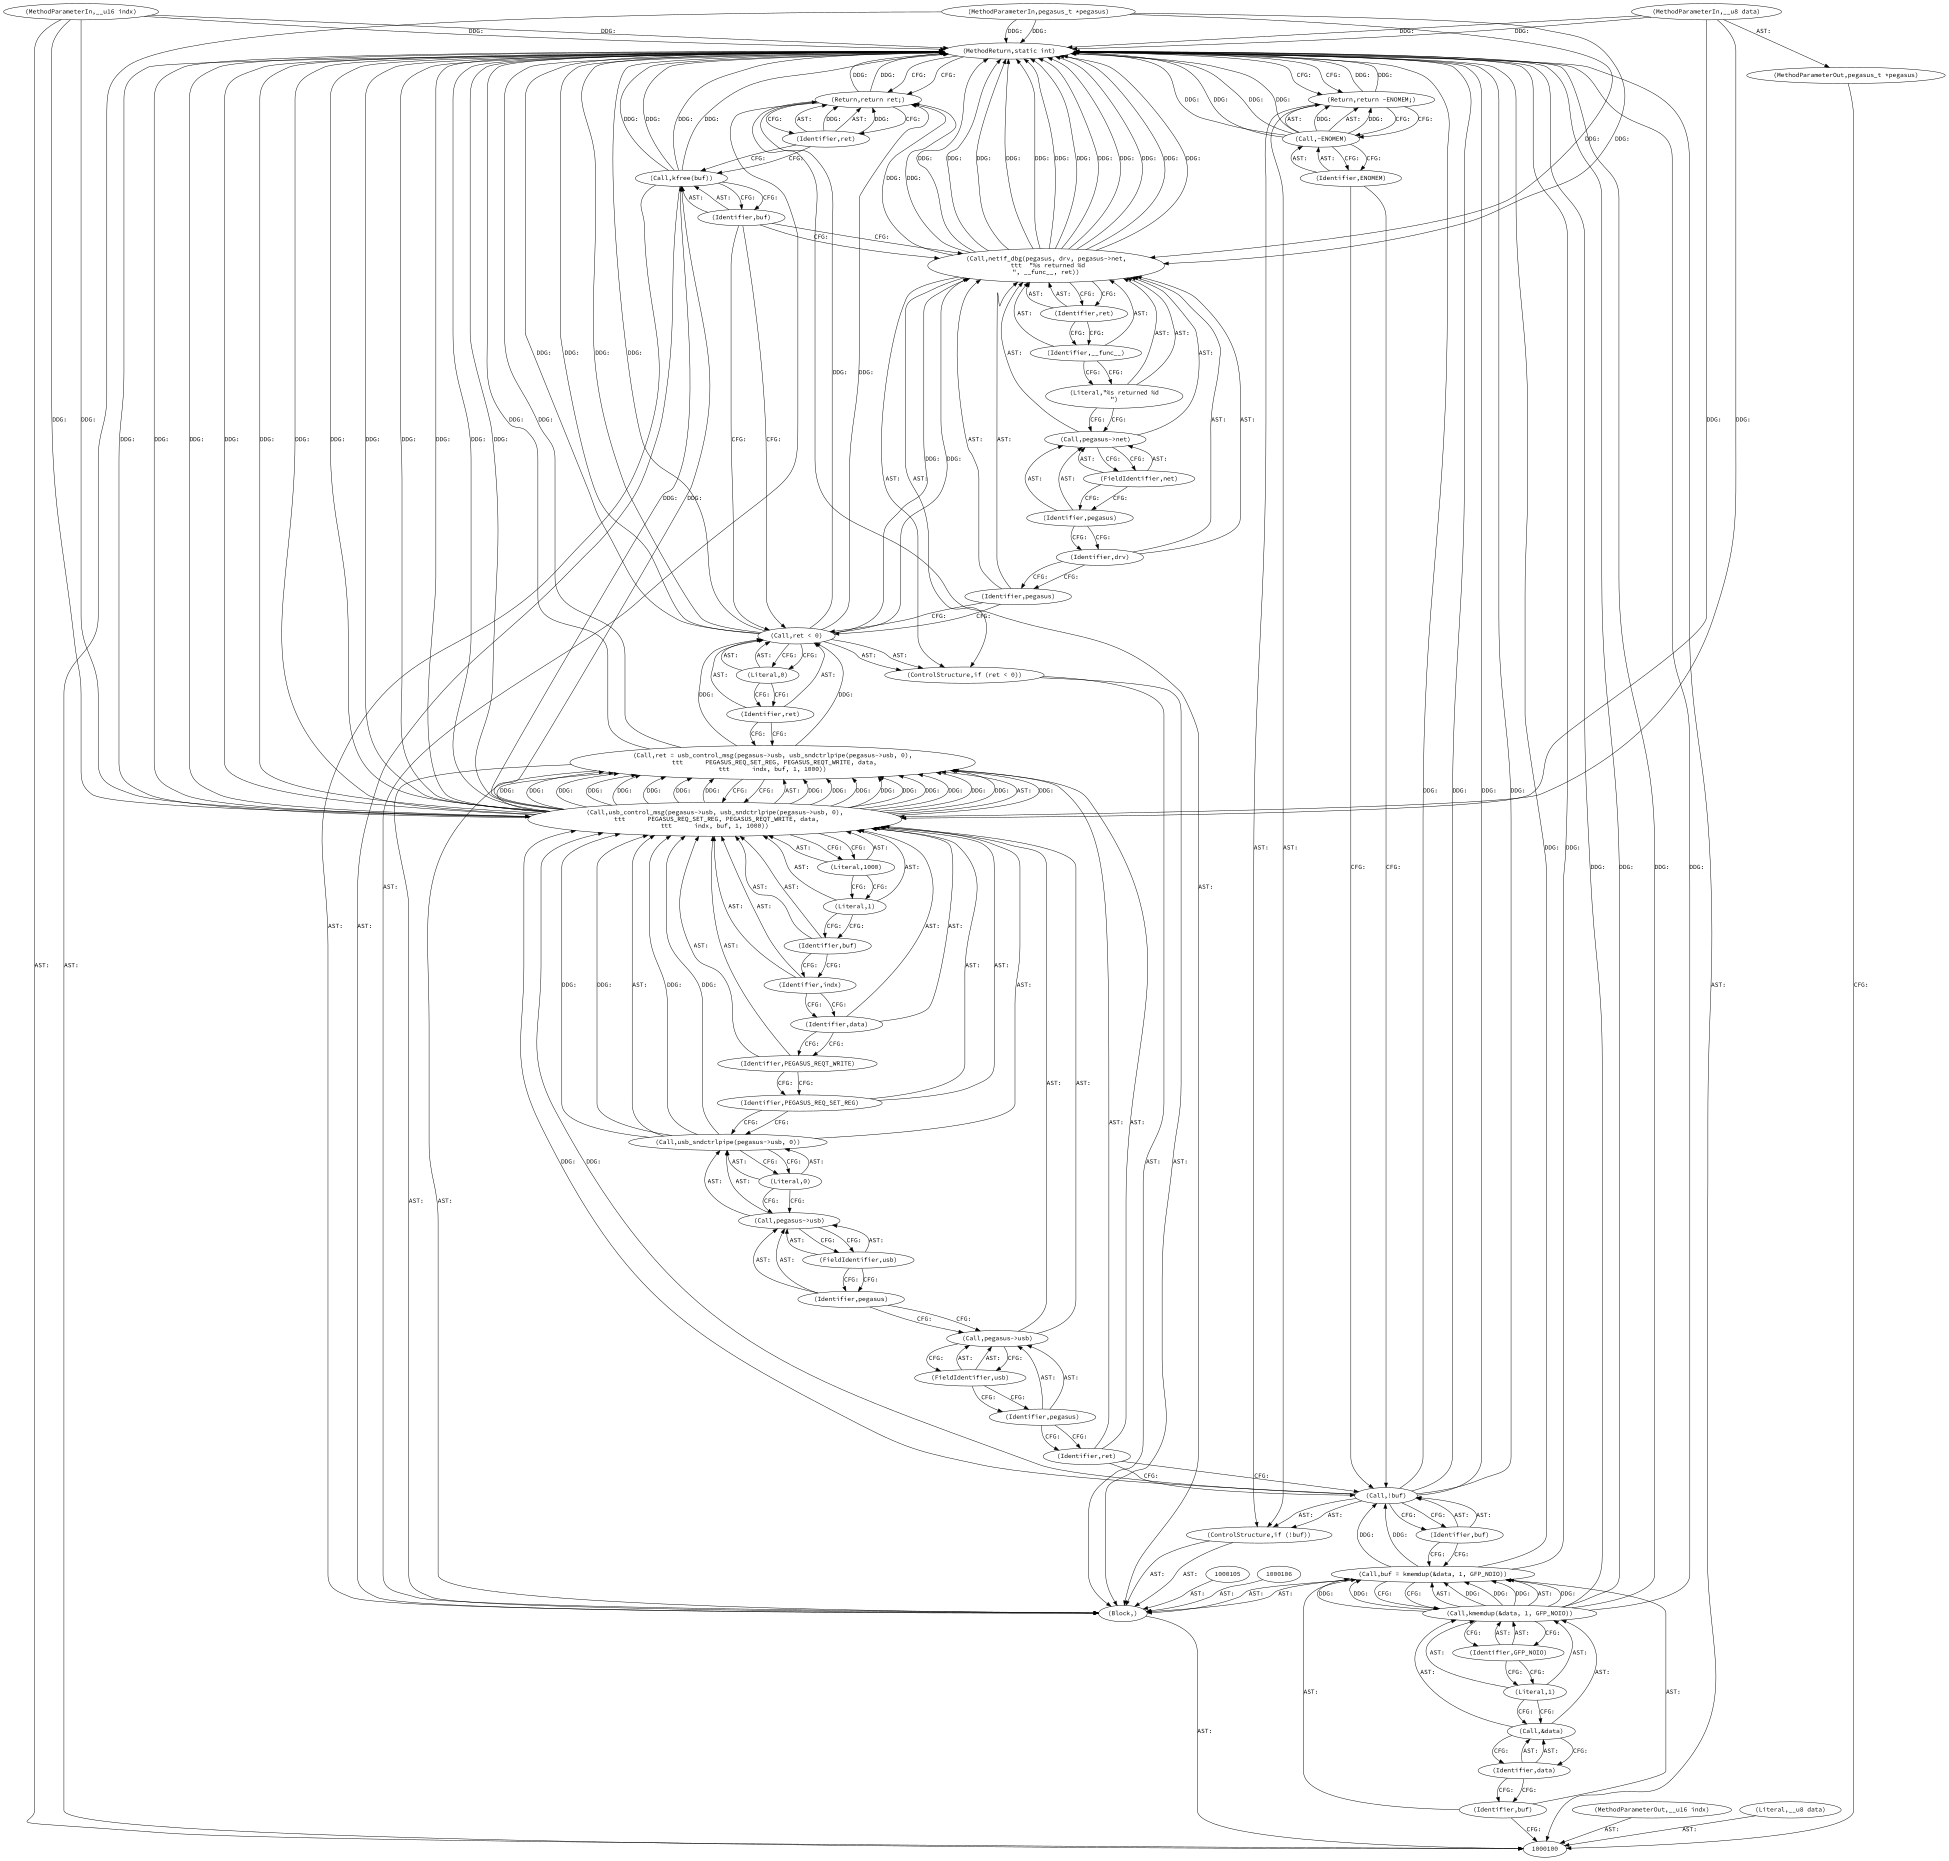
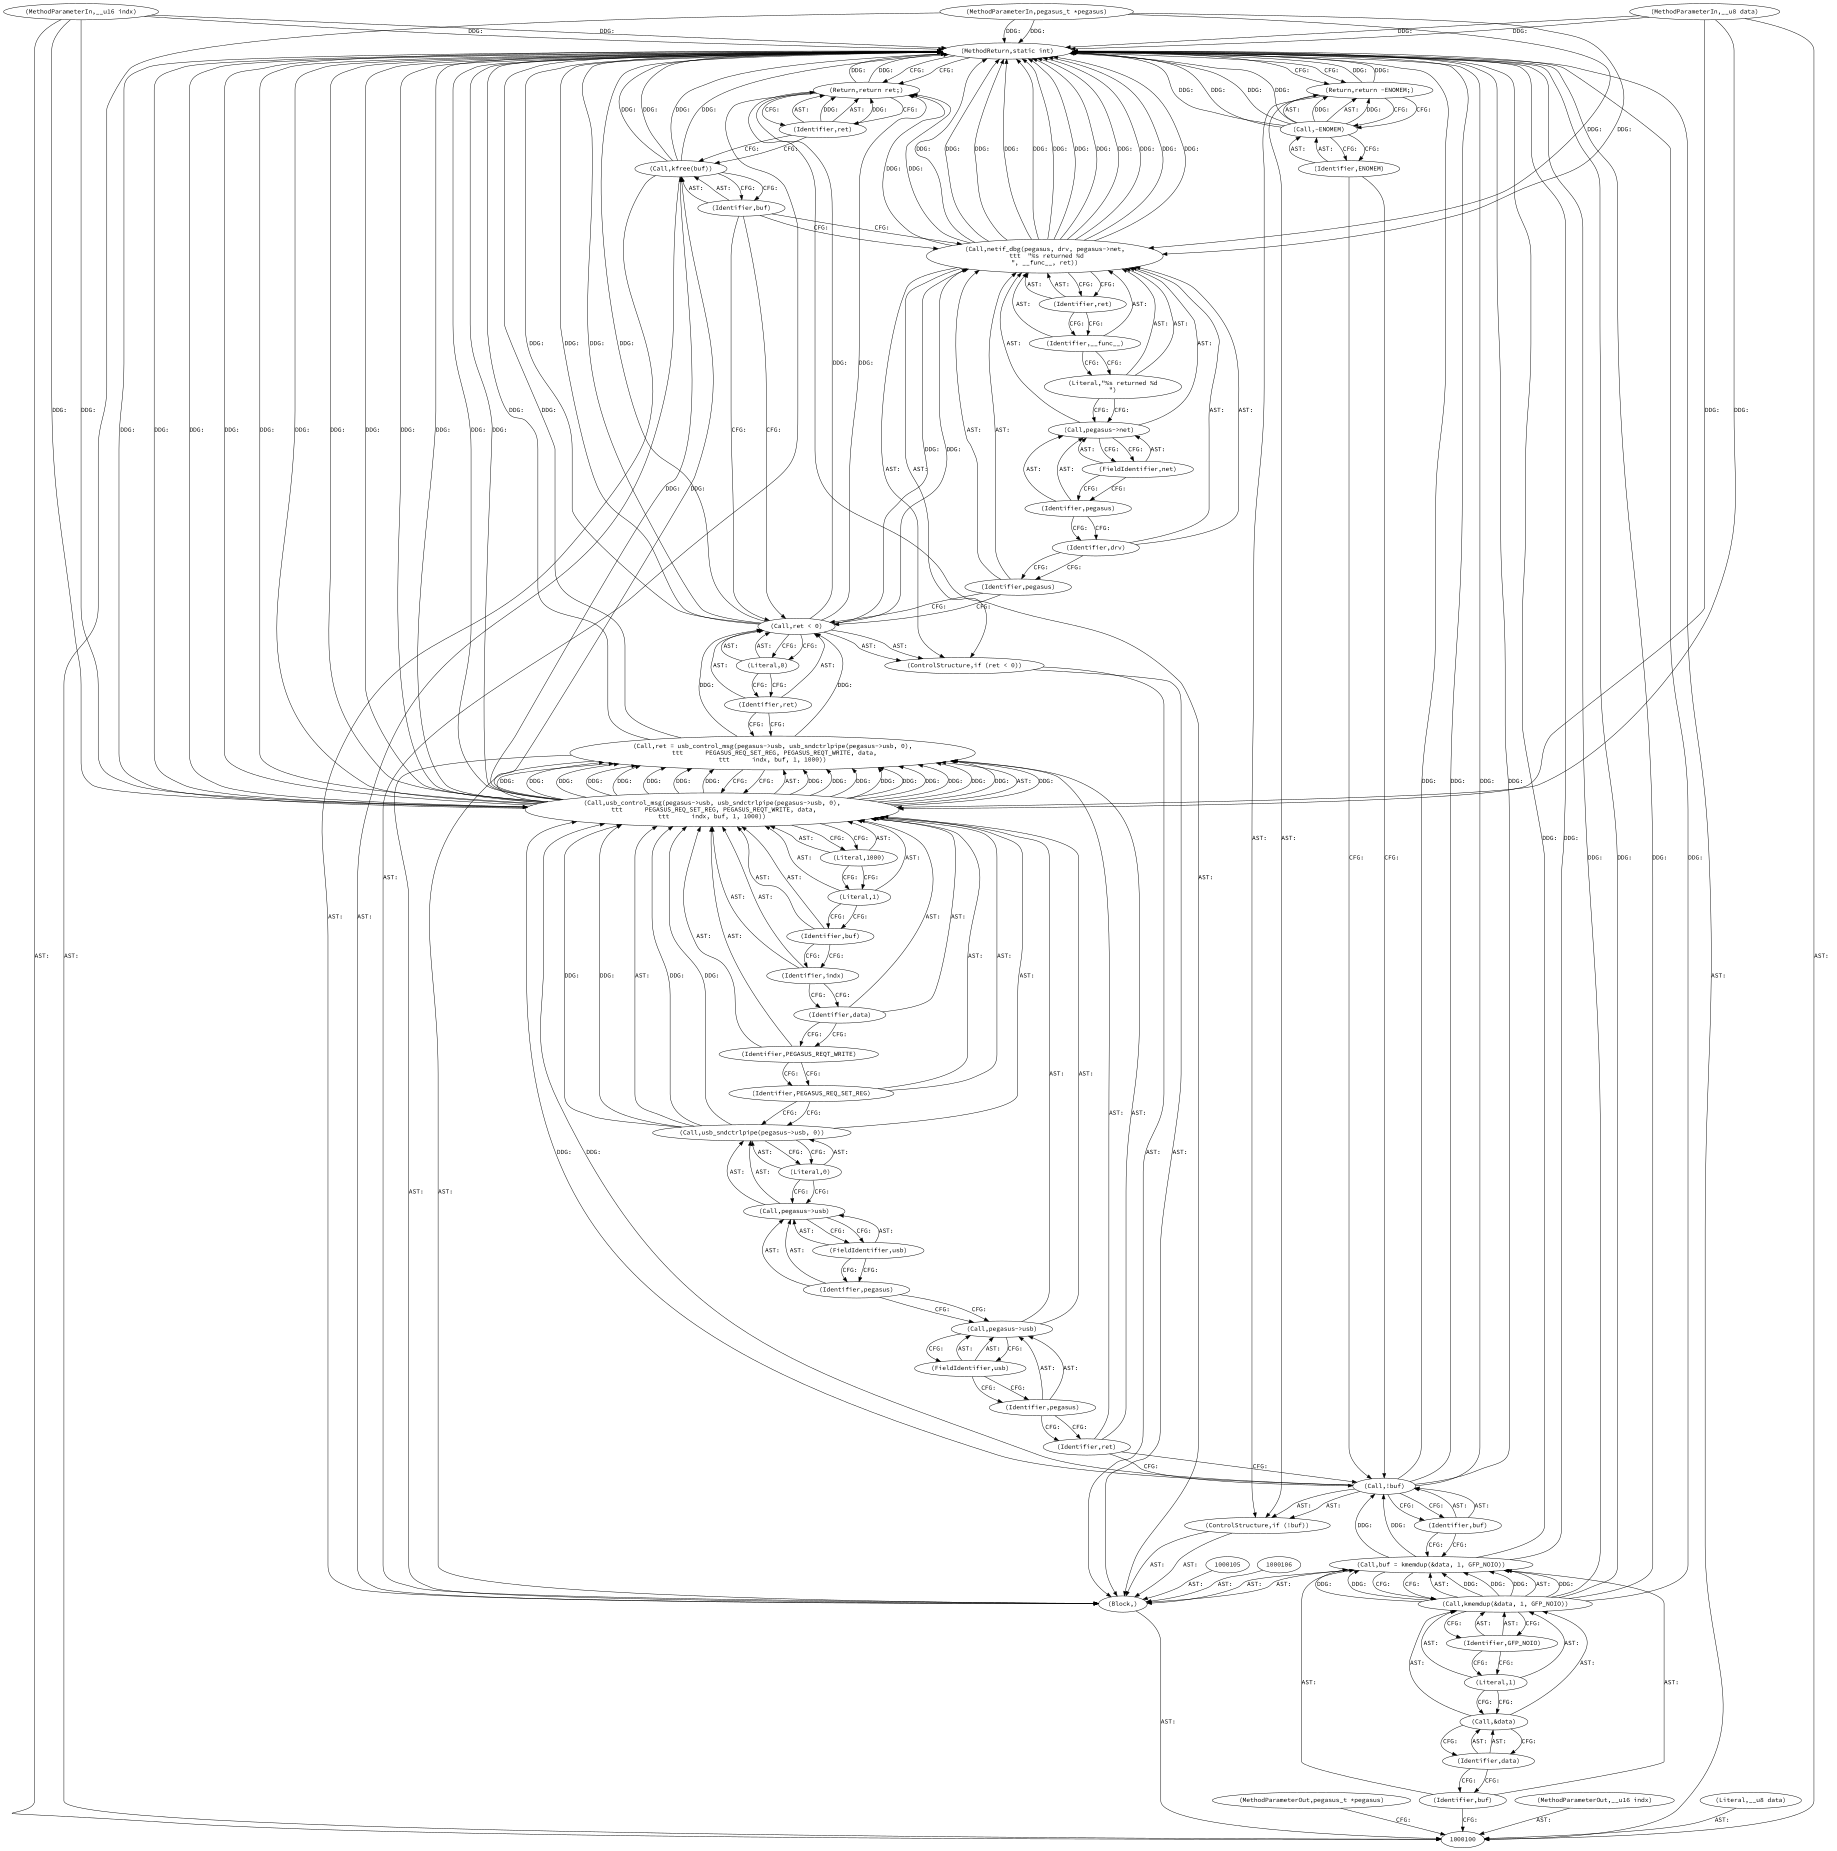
edge "(MethodParameterIn,__u8 data)" -> "(MethodParameterOut,pegasus_t *pegasus)": now "(MethodParameterIn,__u8 data)" -> "1000100"
